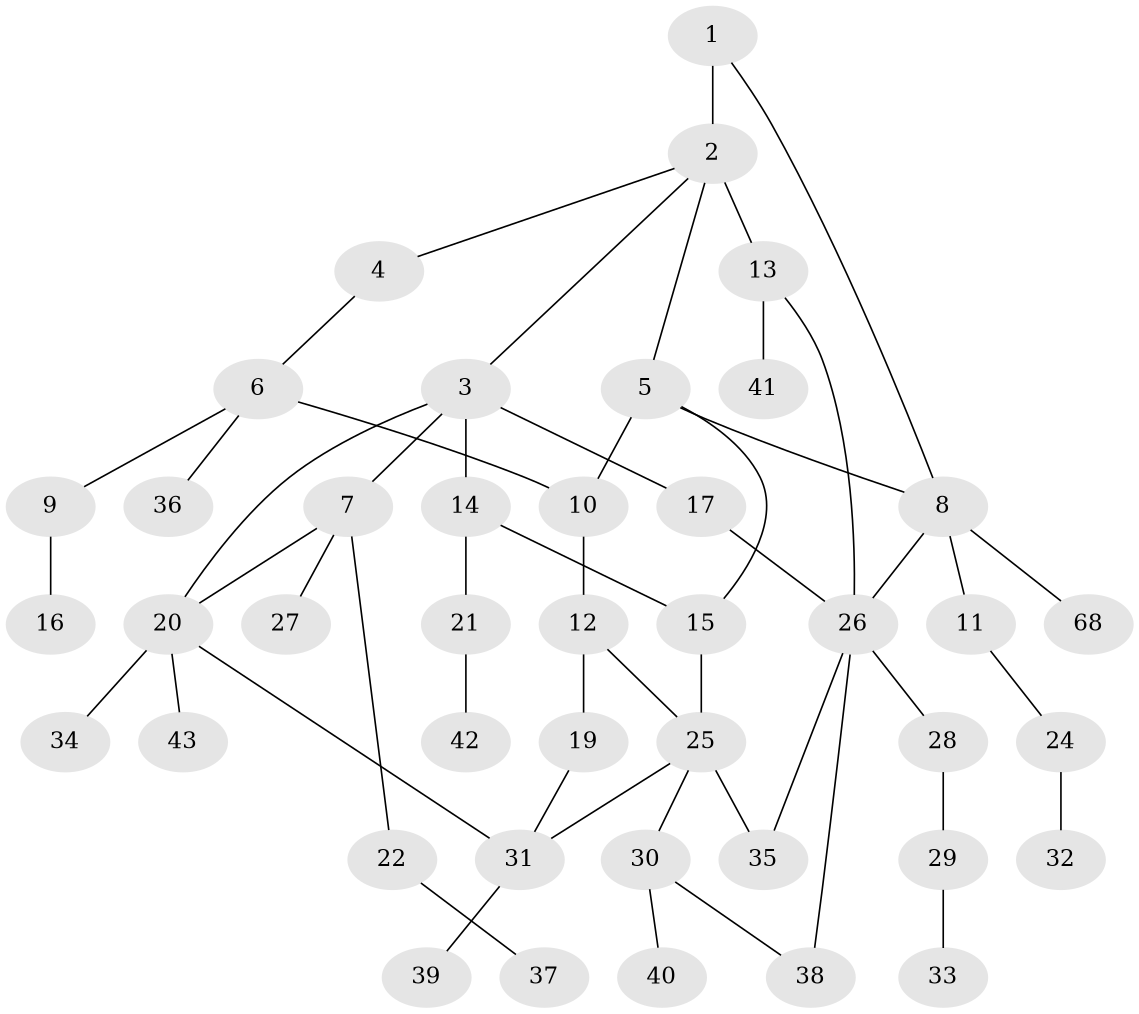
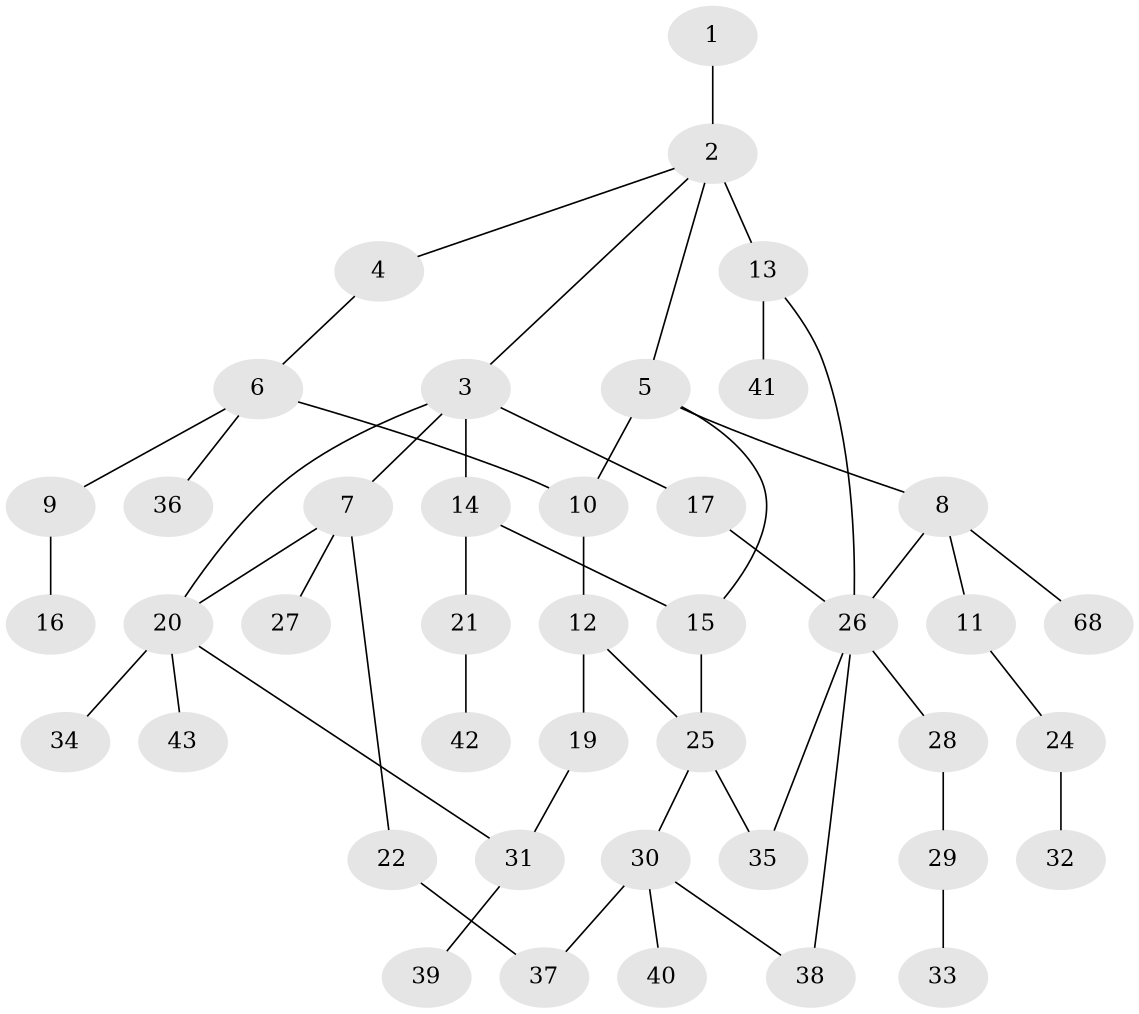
edge "1" -- "8": removed
edge "25" -- "31": removed
edge "30" -- "37": added
